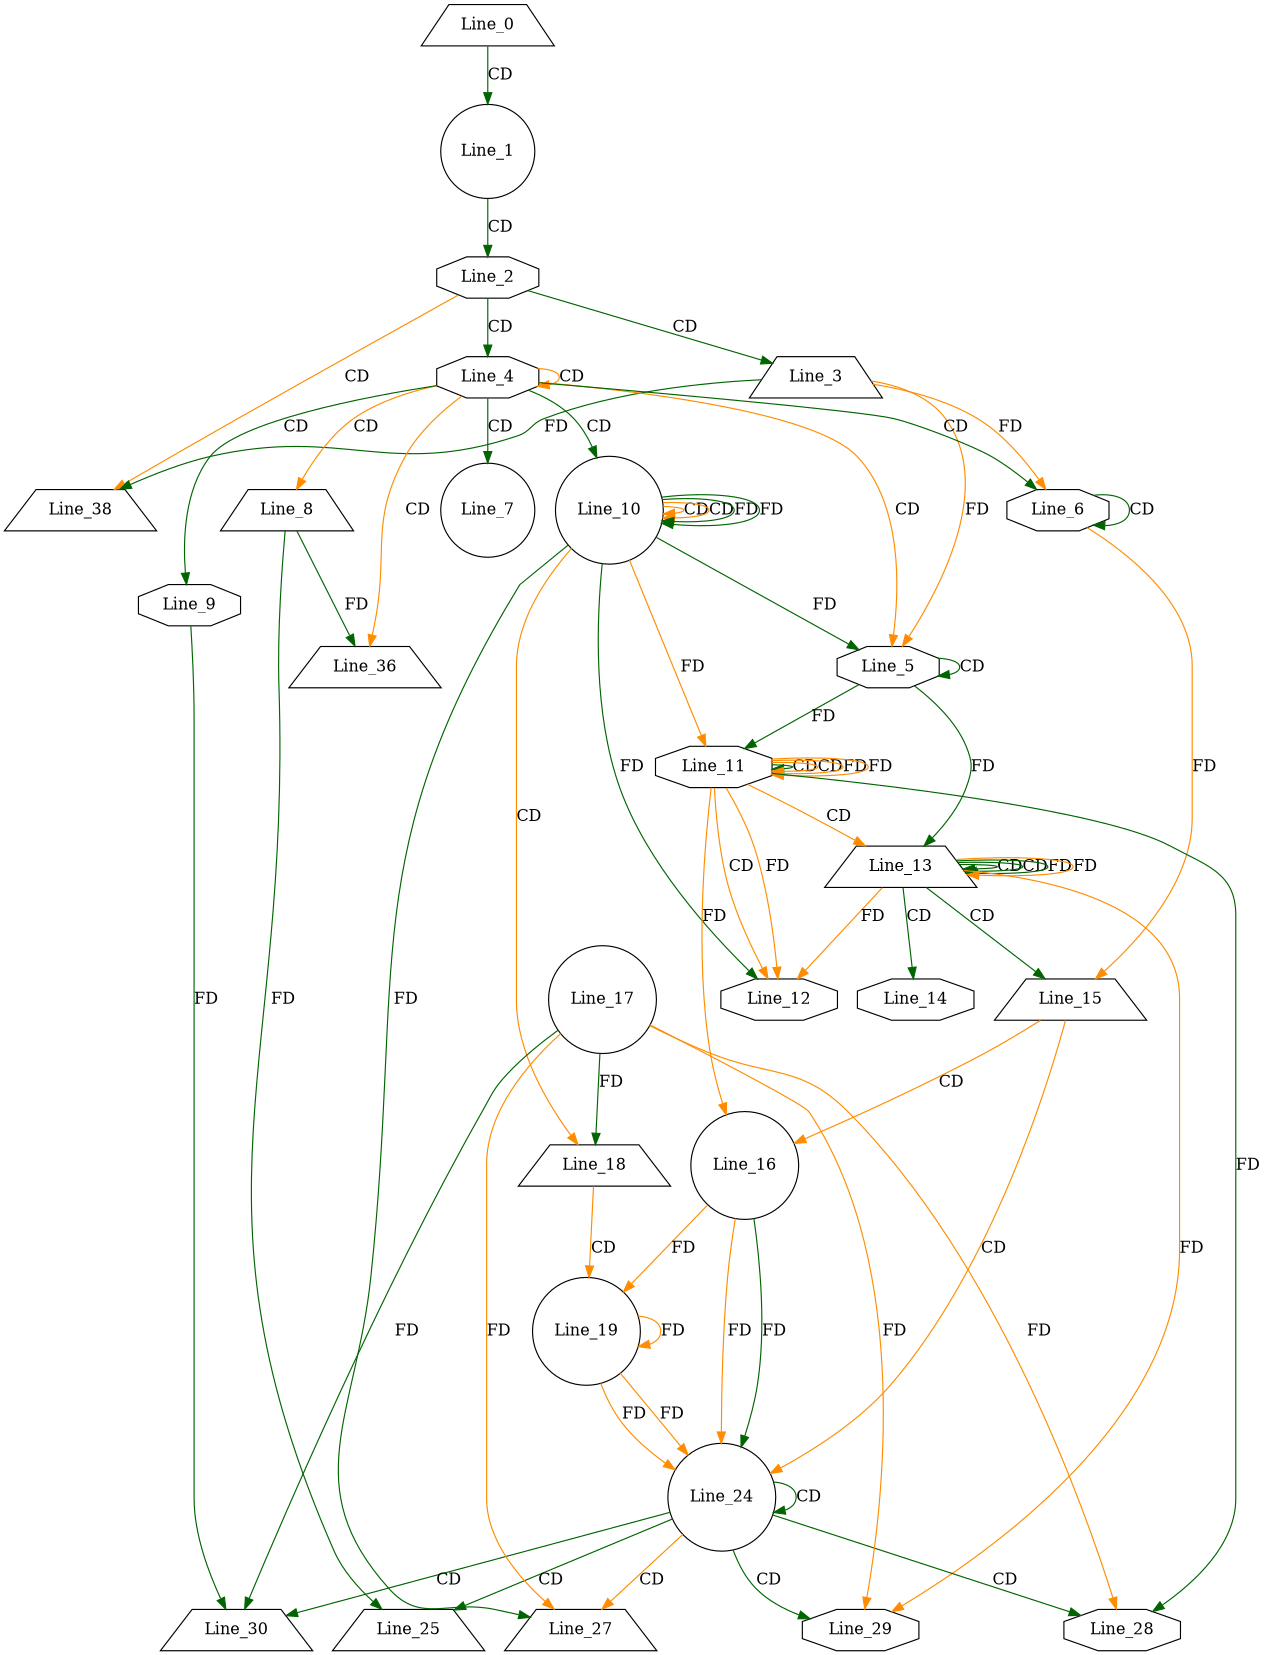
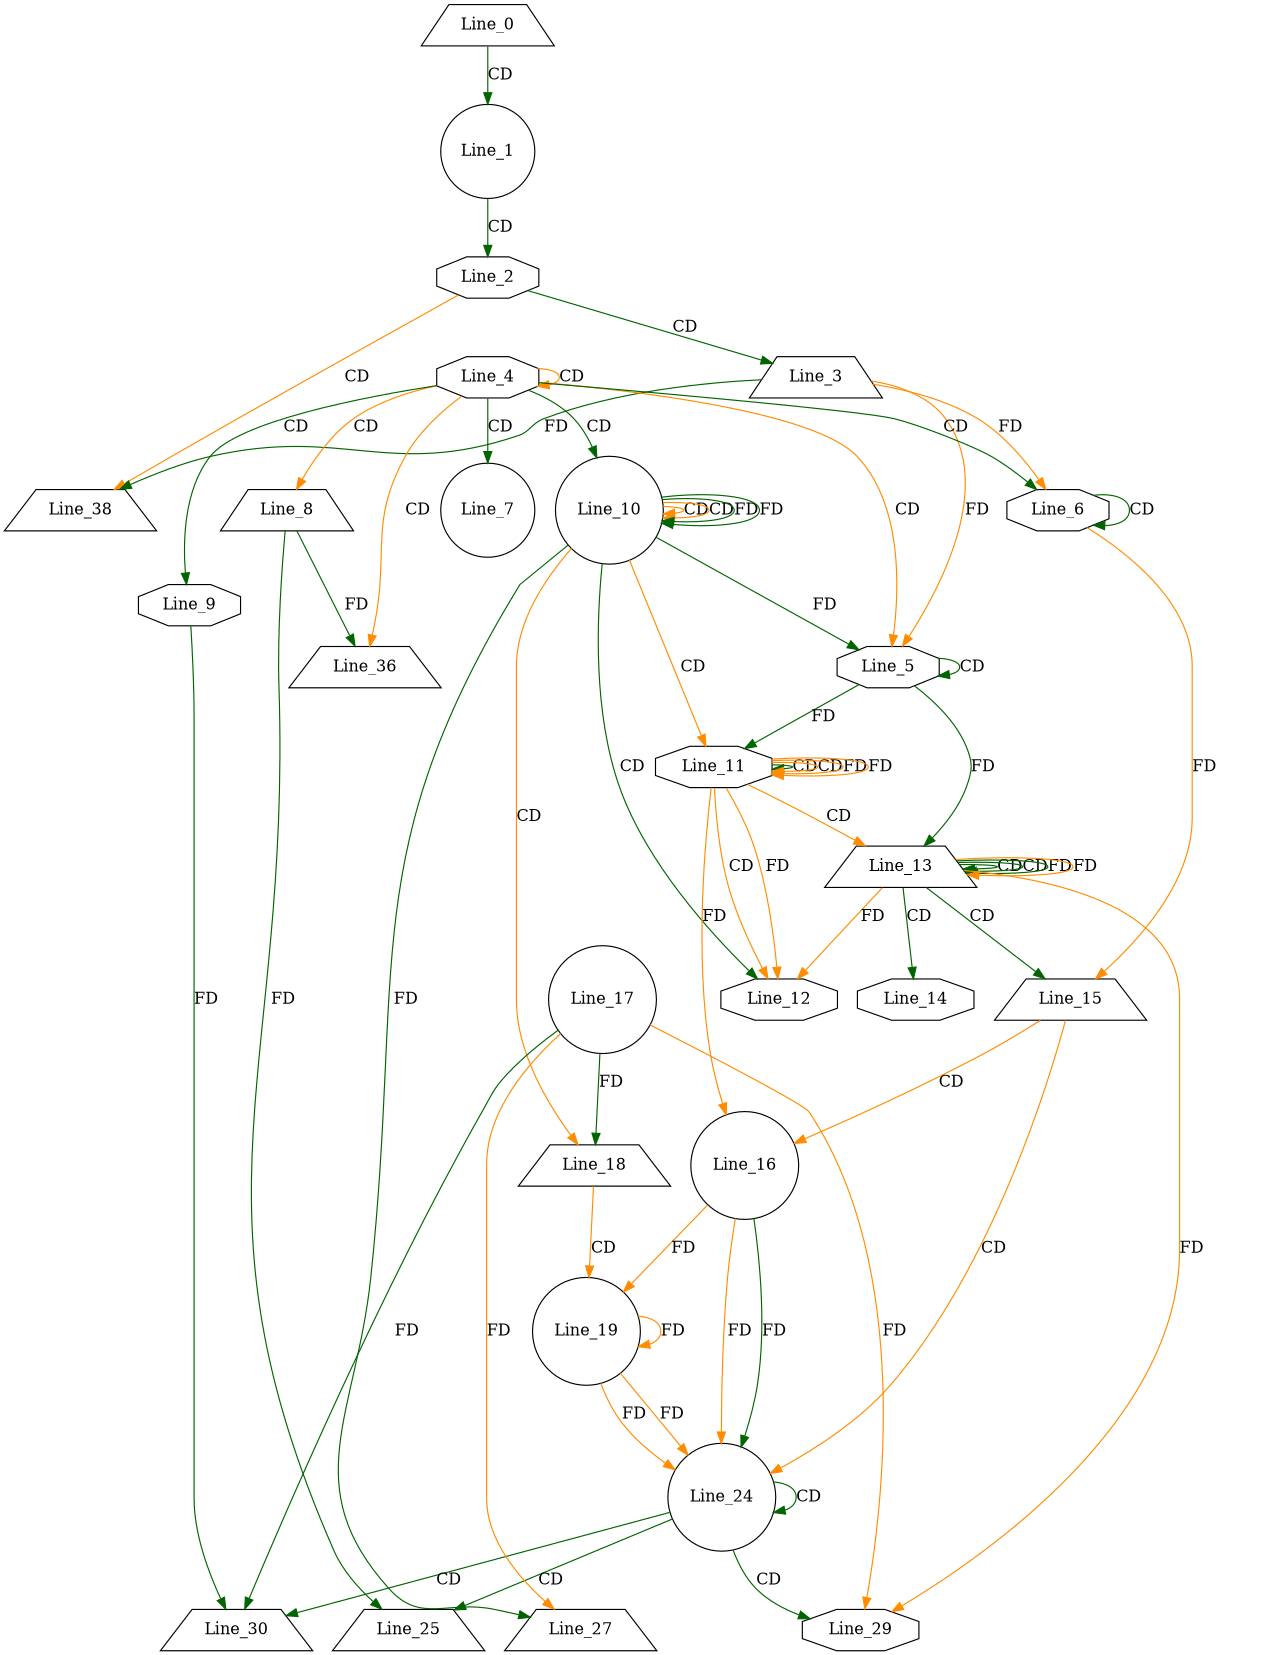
edge "Line_2" -> "Line_4": removed, label "CD"
edge "Line_10" -> "Line_11": label "FD" -> "CD"
edge "Line_10" -> "Line_12": label "FD" -> "CD"
edge "Line_24" -> "Line_27": removed, label "CD"
node "Line_28": removed
